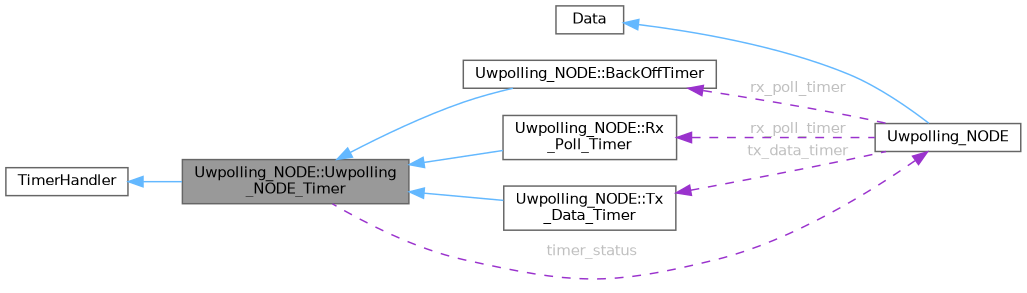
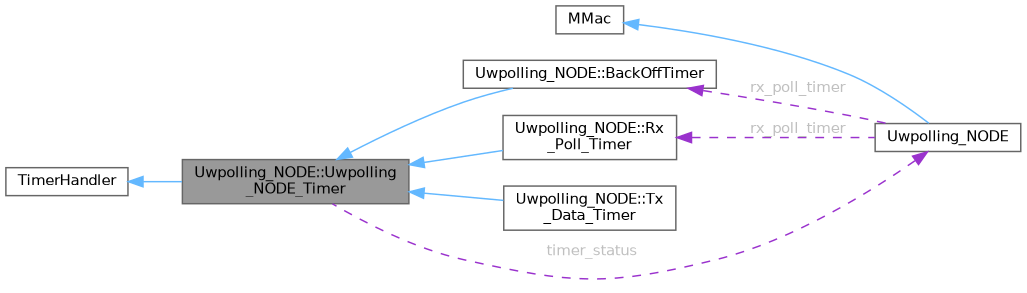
node "Data": label "Data" -> "MMac"
edge "Uwpolling_NODE" -> "Uwpolling_NODE::Tx _Data_Timer": removed, label "tx_data_timer"
